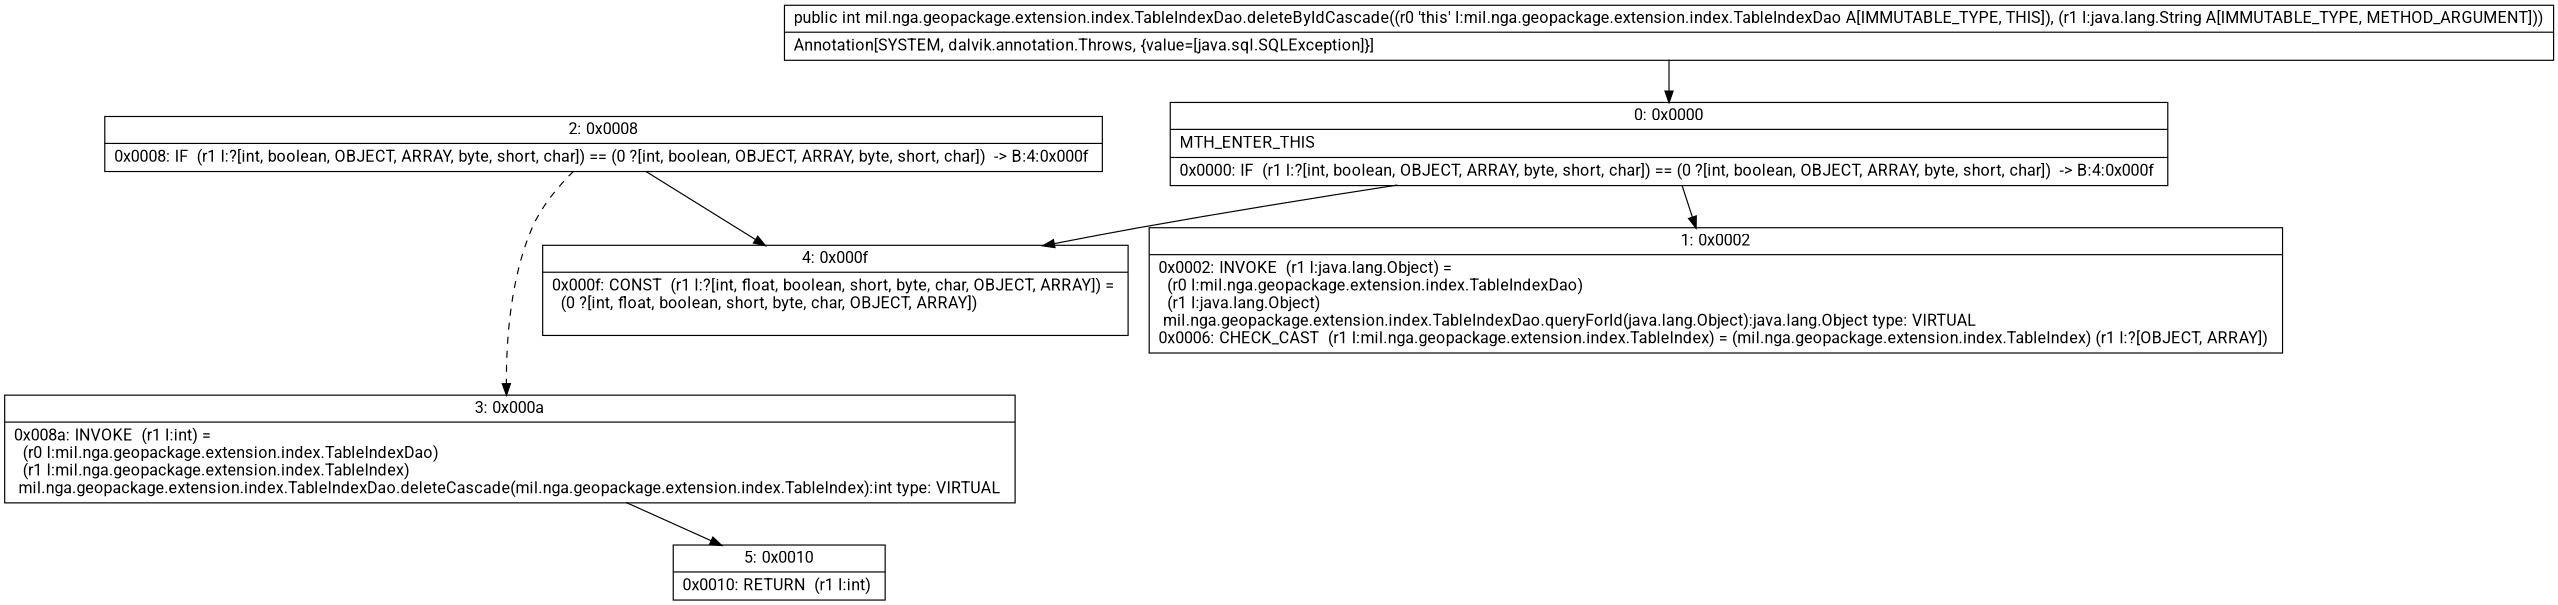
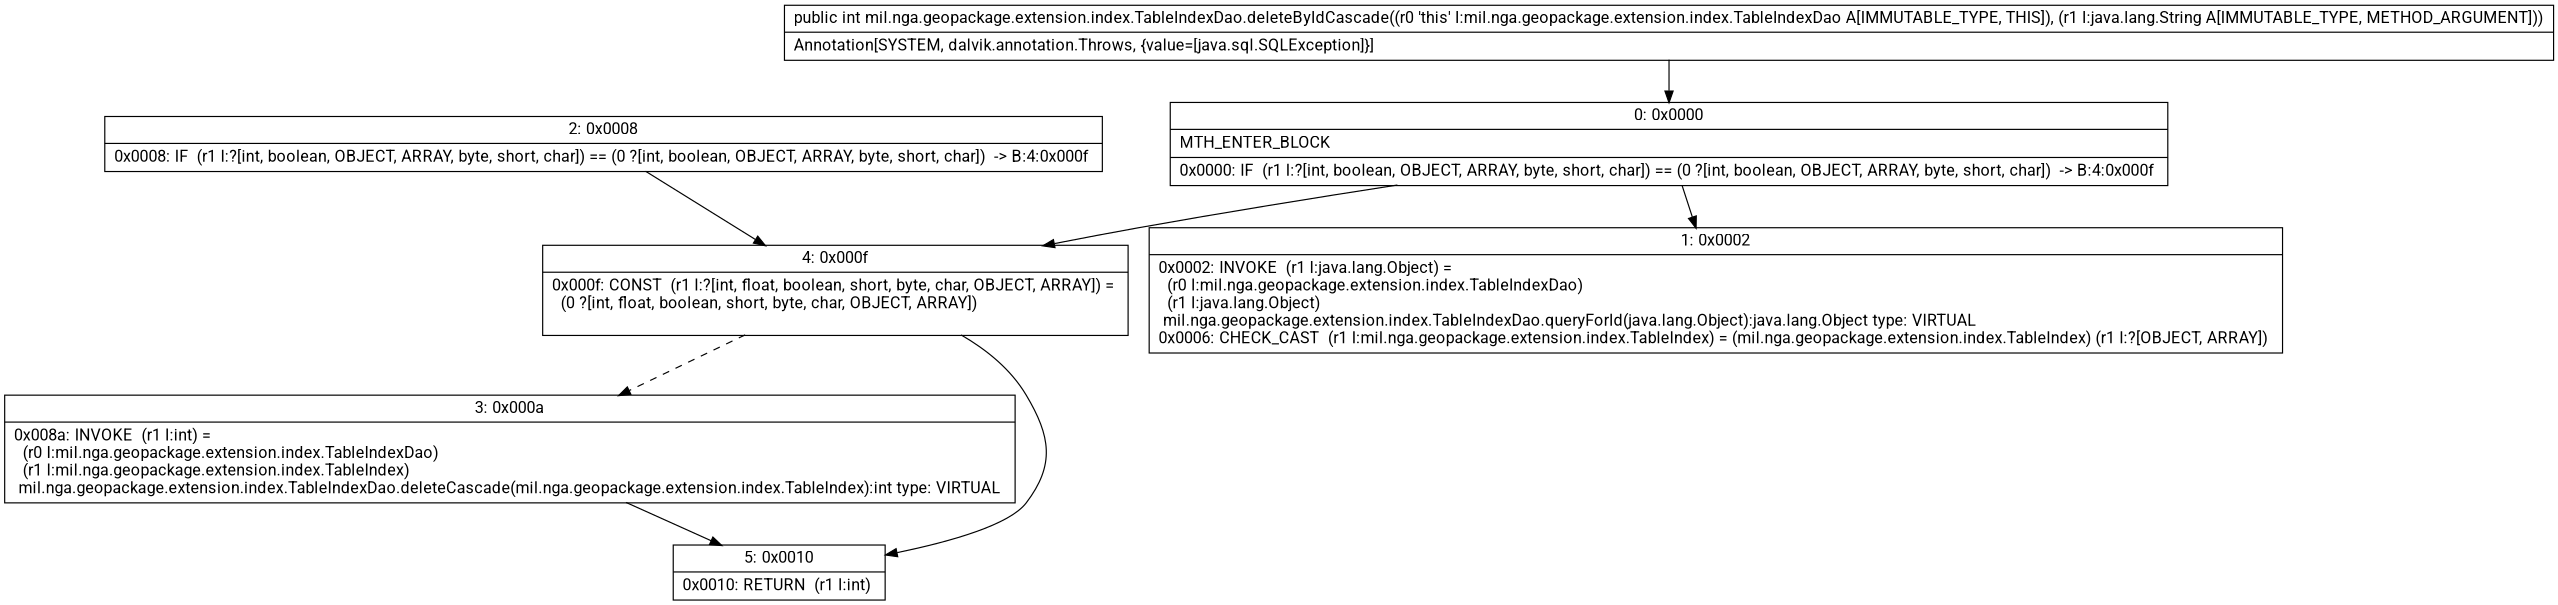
node "0: 0x0000": text "MTH_ENTER_THIS" -> "MTH_ENTER_BLOCK"
edge "2: 0x0008" -> "3: 0x000a": now "4: 0x000f" -> "3: 0x000a"
edge "4: 0x000f" -> "5: 0x0010": added
